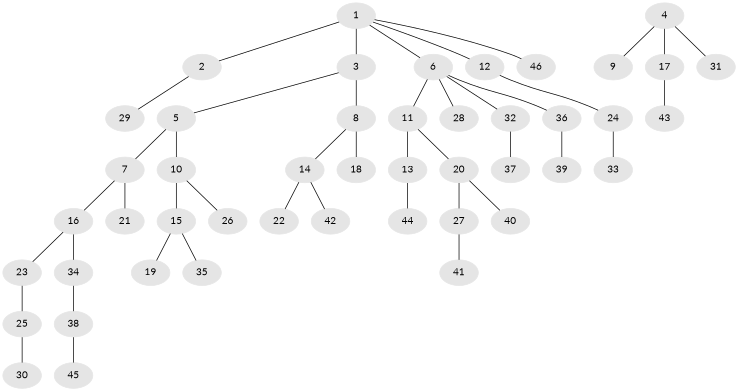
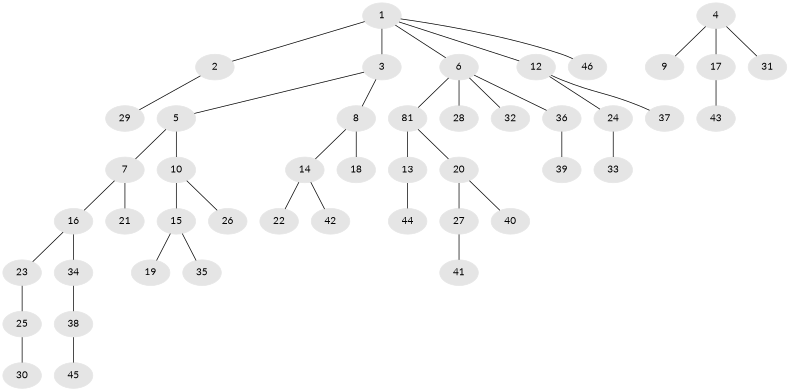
node "11": label "11" -> "81"
edge "32" -- "37": now "12" -- "37"
